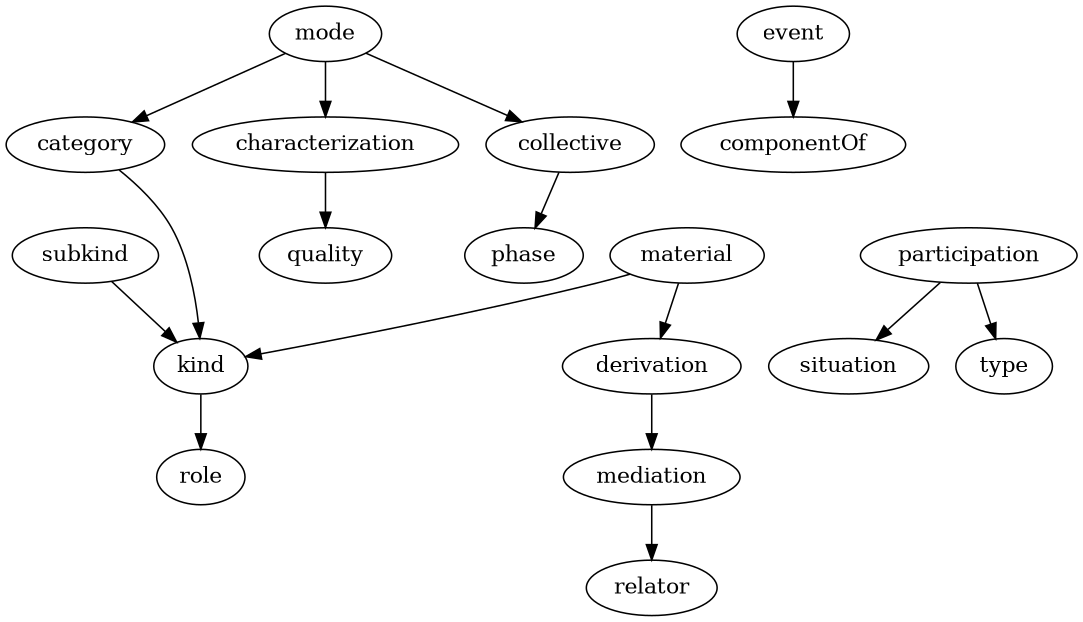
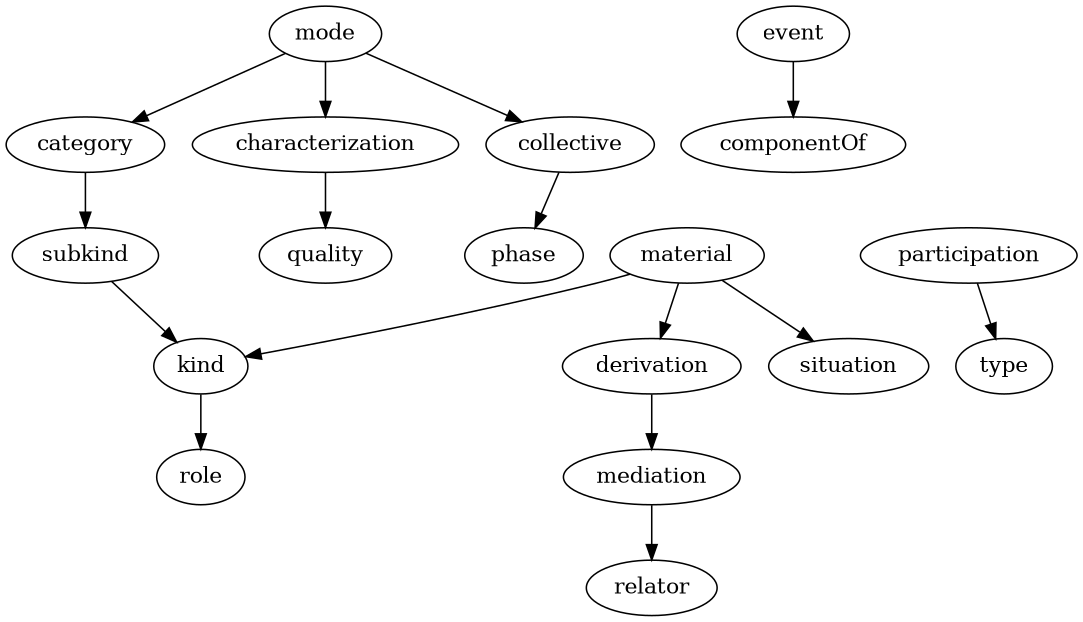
edge "category" -> "kind": now "category" -> "subkind"
edge "participation" -> "situation": now "material" -> "situation"
